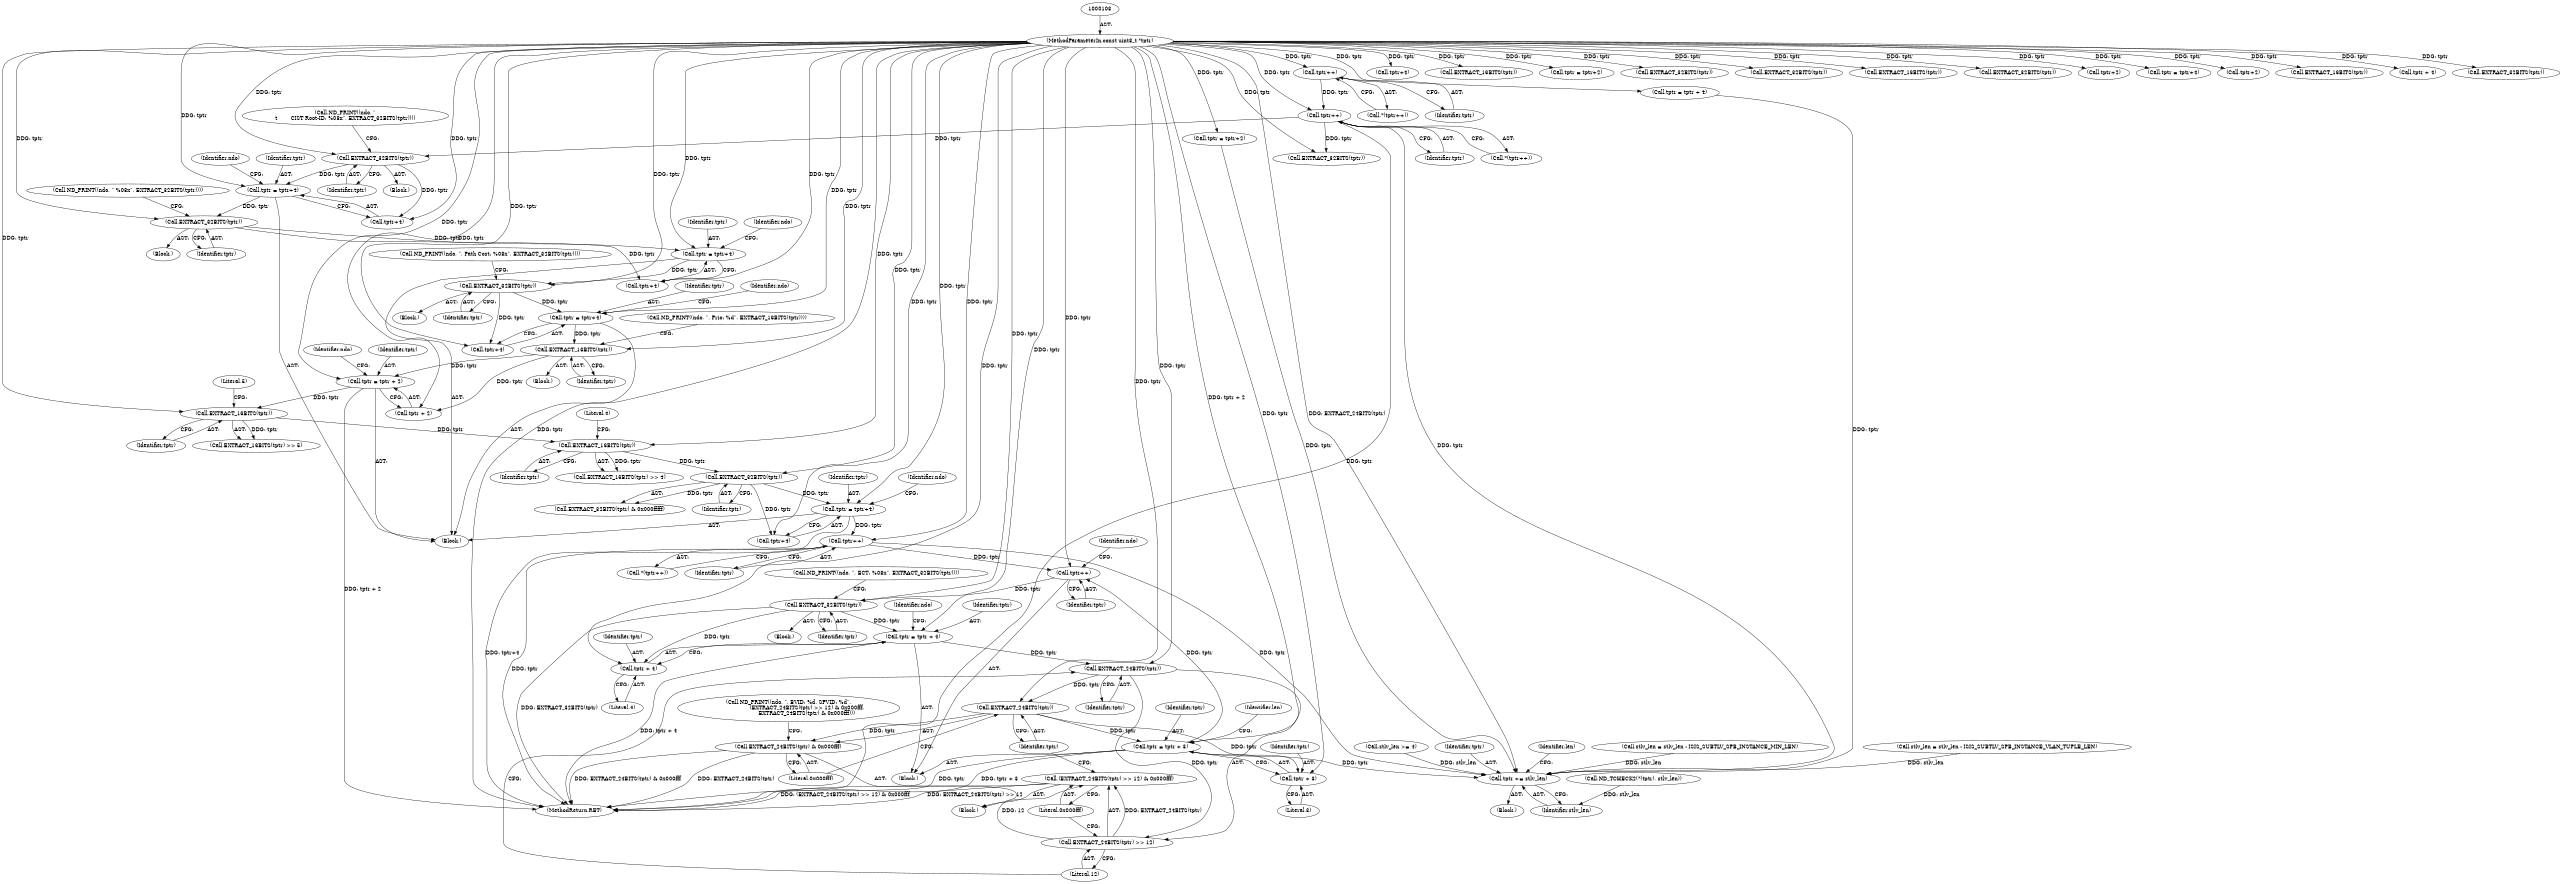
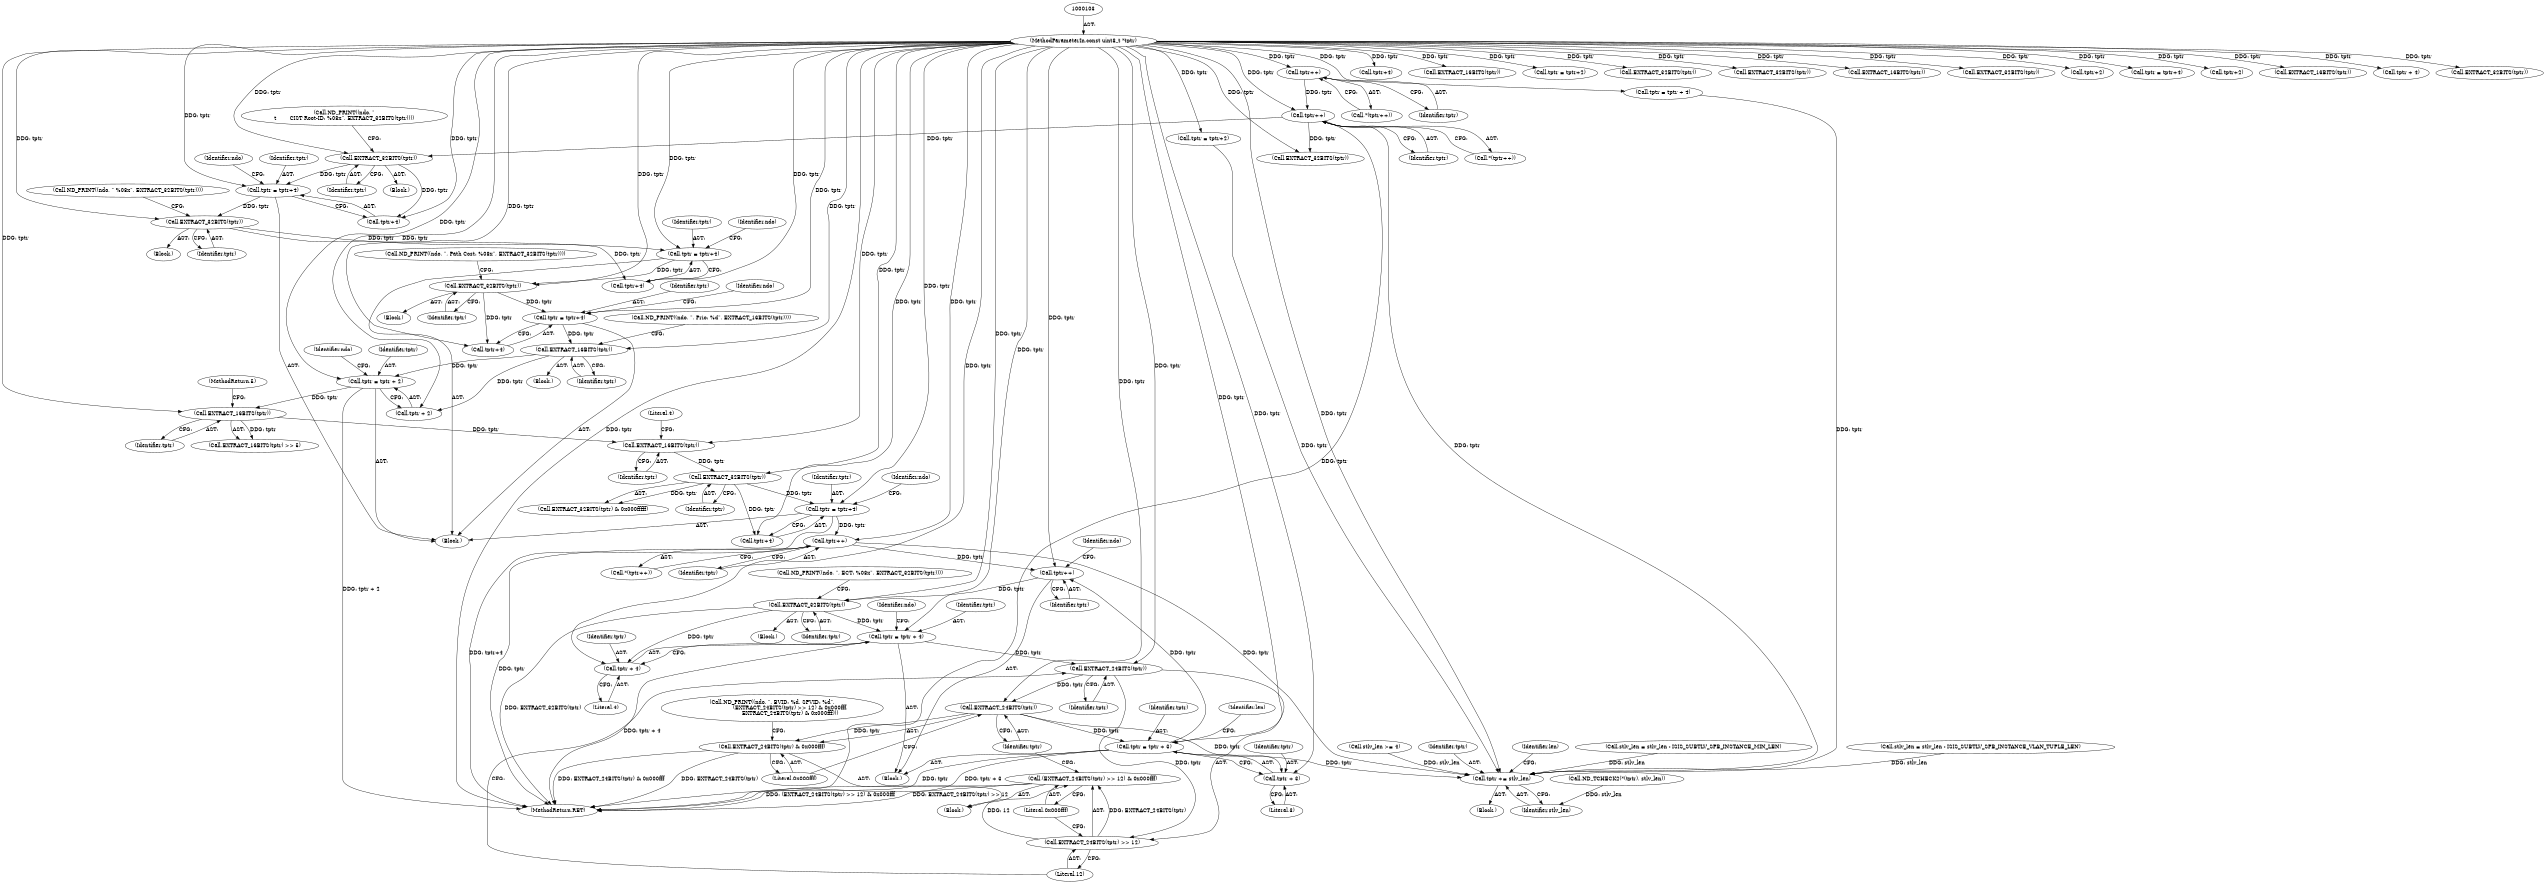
node "(Literal,5)": label "(Literal,5)" -> "(MethodReturn,5)"
edge "(MethodParameterIn,const uint8_t *tptr)" -> "(Call,tptr = tptr + 3)": label "DDG: tptr + 2" -> "DDG: tptr"
edge "(MethodParameterIn,const uint8_t *tptr)" -> "(Call,tptr += stlv_len)": label "DDG: EXTRACT_24BITS(tptr)" -> "DDG: tptr"
node "(Call,EXTRACT_16BITS(tptr) >> 4)": removed
